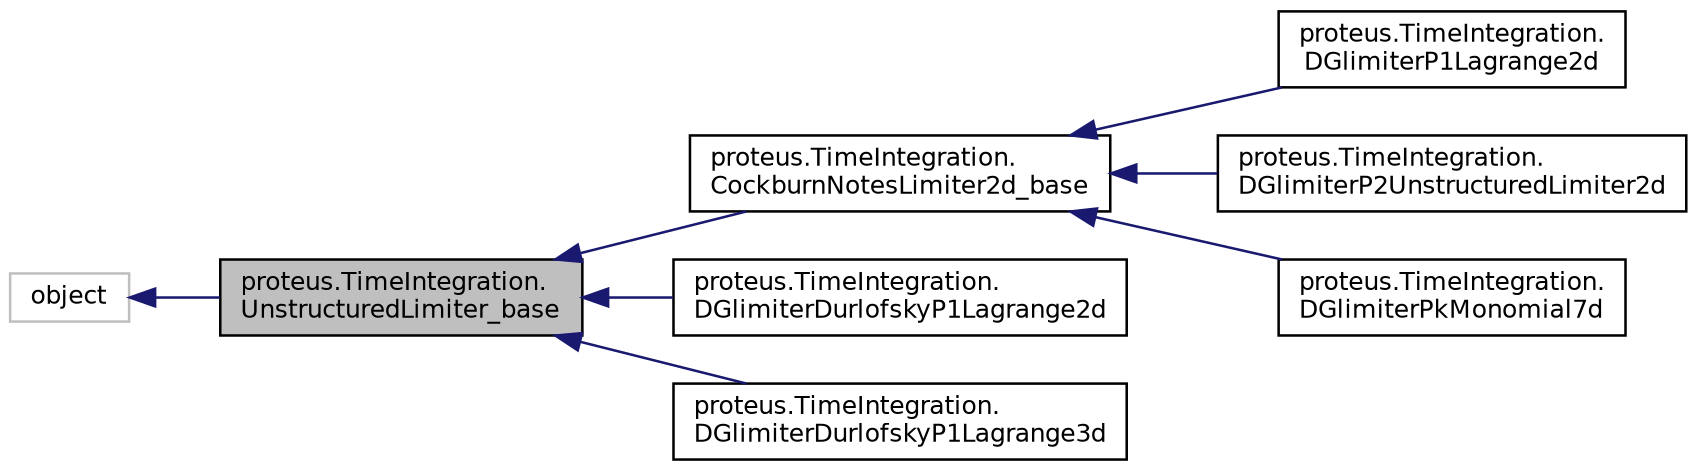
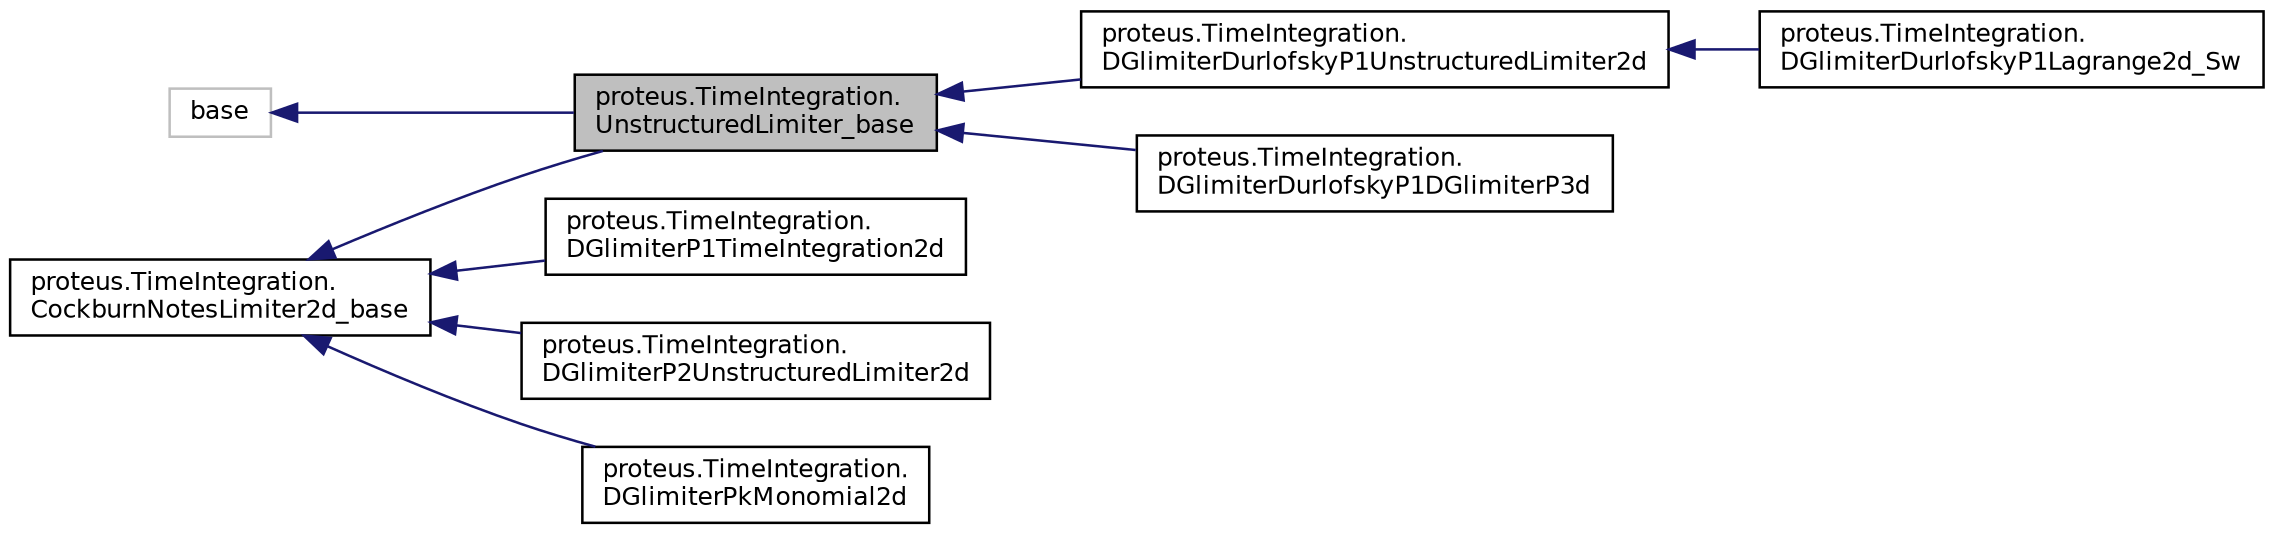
node "proteus.TimeIntegration. DGlimiterP1Lagrange2d": label "proteus.TimeIntegration. DGlimiterP1Lagrange2d" -> "proteus.TimeIntegration. DGlimiterP1TimeIntegration2d"
node "proteus.TimeIntegration. DGlimiterDurlofskyP1Lagrange2d_Sw": added
edge "proteus.TimeIntegration. CockburnNotesLimiter2d_base" -> "proteus.TimeIntegration. UnstructuredLimiter_base": reversed
node "object": label "object" -> "base"
node "proteus.TimeIntegration. DGlimiterDurlofskyP1Lagrange2d": label "proteus.TimeIntegration. DGlimiterDurlofskyP1Lagrange2d" -> "proteus.TimeIntegration. DGlimiterDurlofskyP1UnstructuredLimiter2d"
node "proteus.TimeIntegration. DGlimiterPkMonomial7d": label "proteus.TimeIntegration. DGlimiterPkMonomial7d" -> "proteus.TimeIntegration. DGlimiterPkMonomial2d"
node "proteus.TimeIntegration. DGlimiterDurlofskyP1Lagrange3d": label "proteus.TimeIntegration. DGlimiterDurlofskyP1Lagrange3d" -> "proteus.TimeIntegration. DGlimiterDurlofskyP1DGlimiterP3d"
